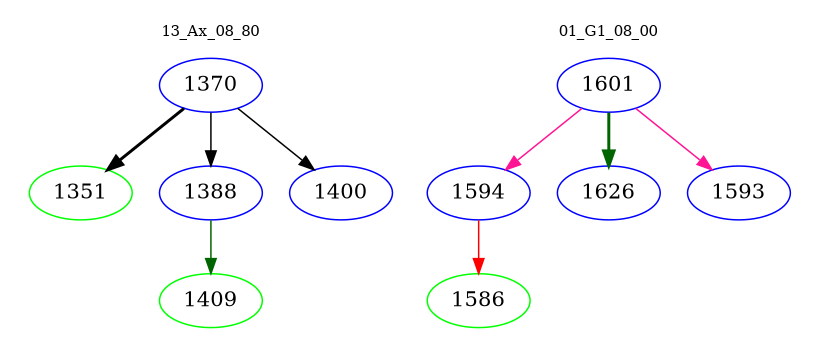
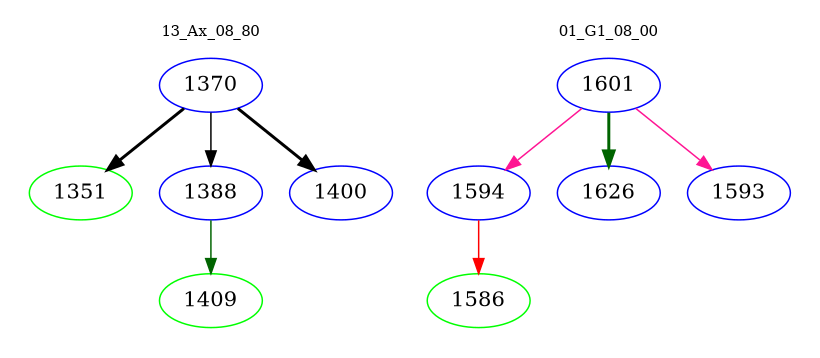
edge "1370" -> "1400": style solid -> bold
